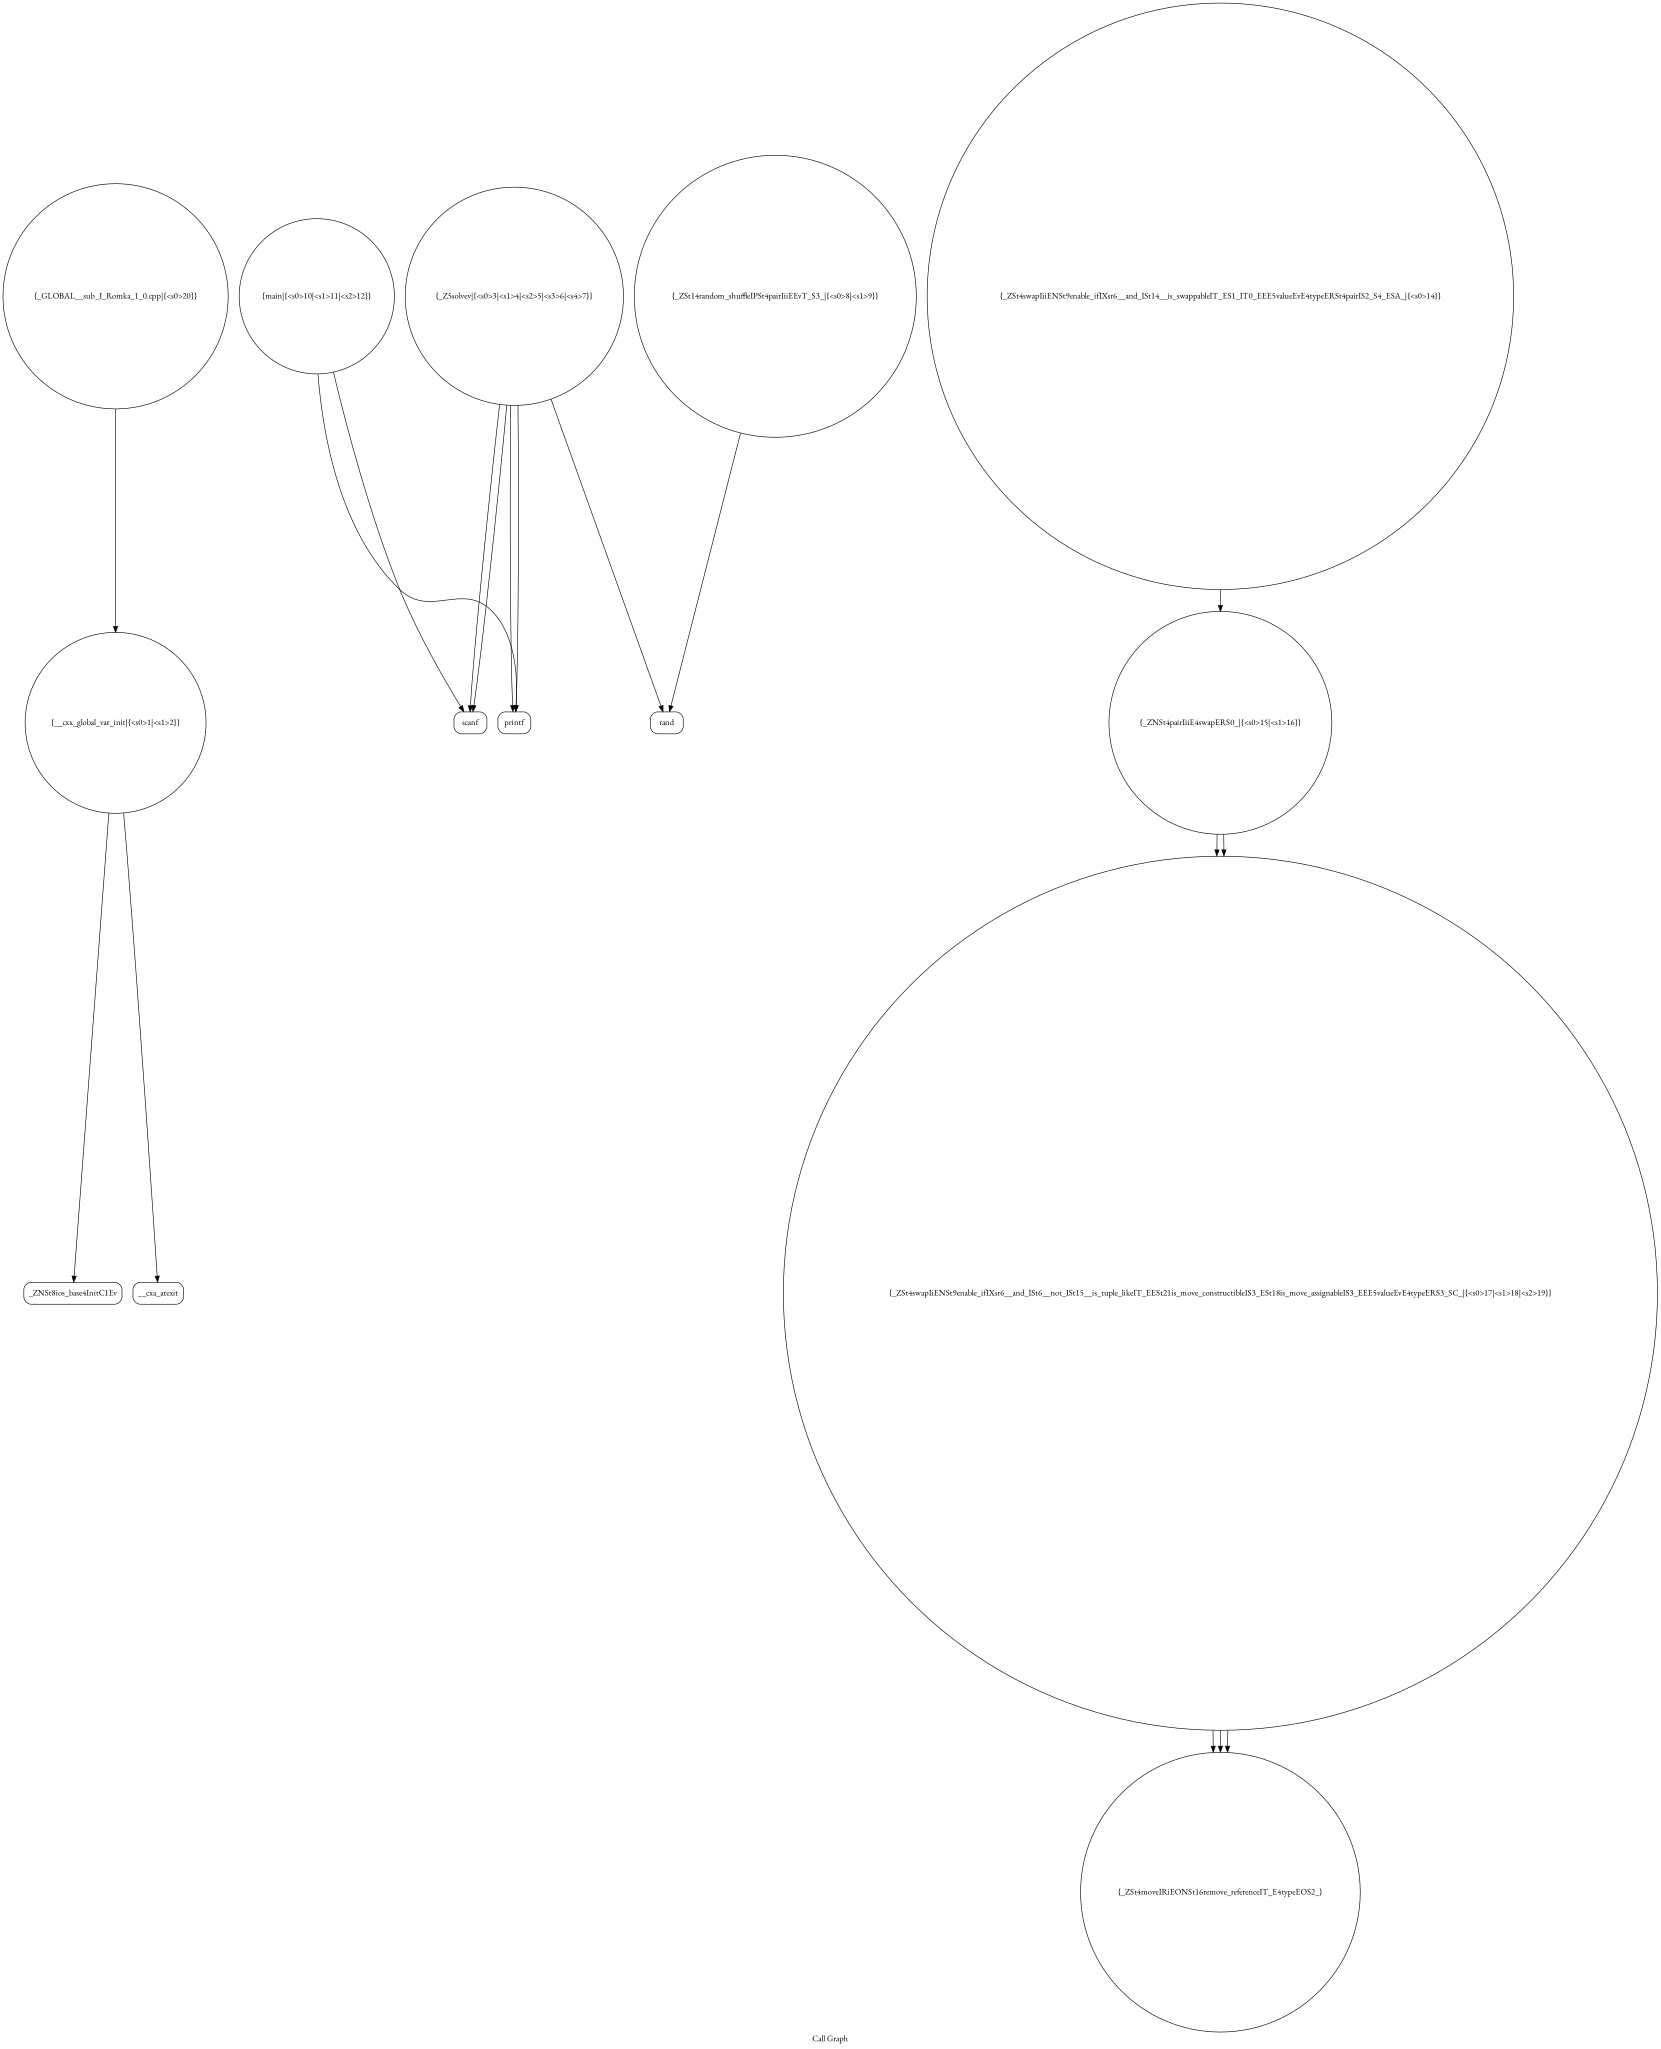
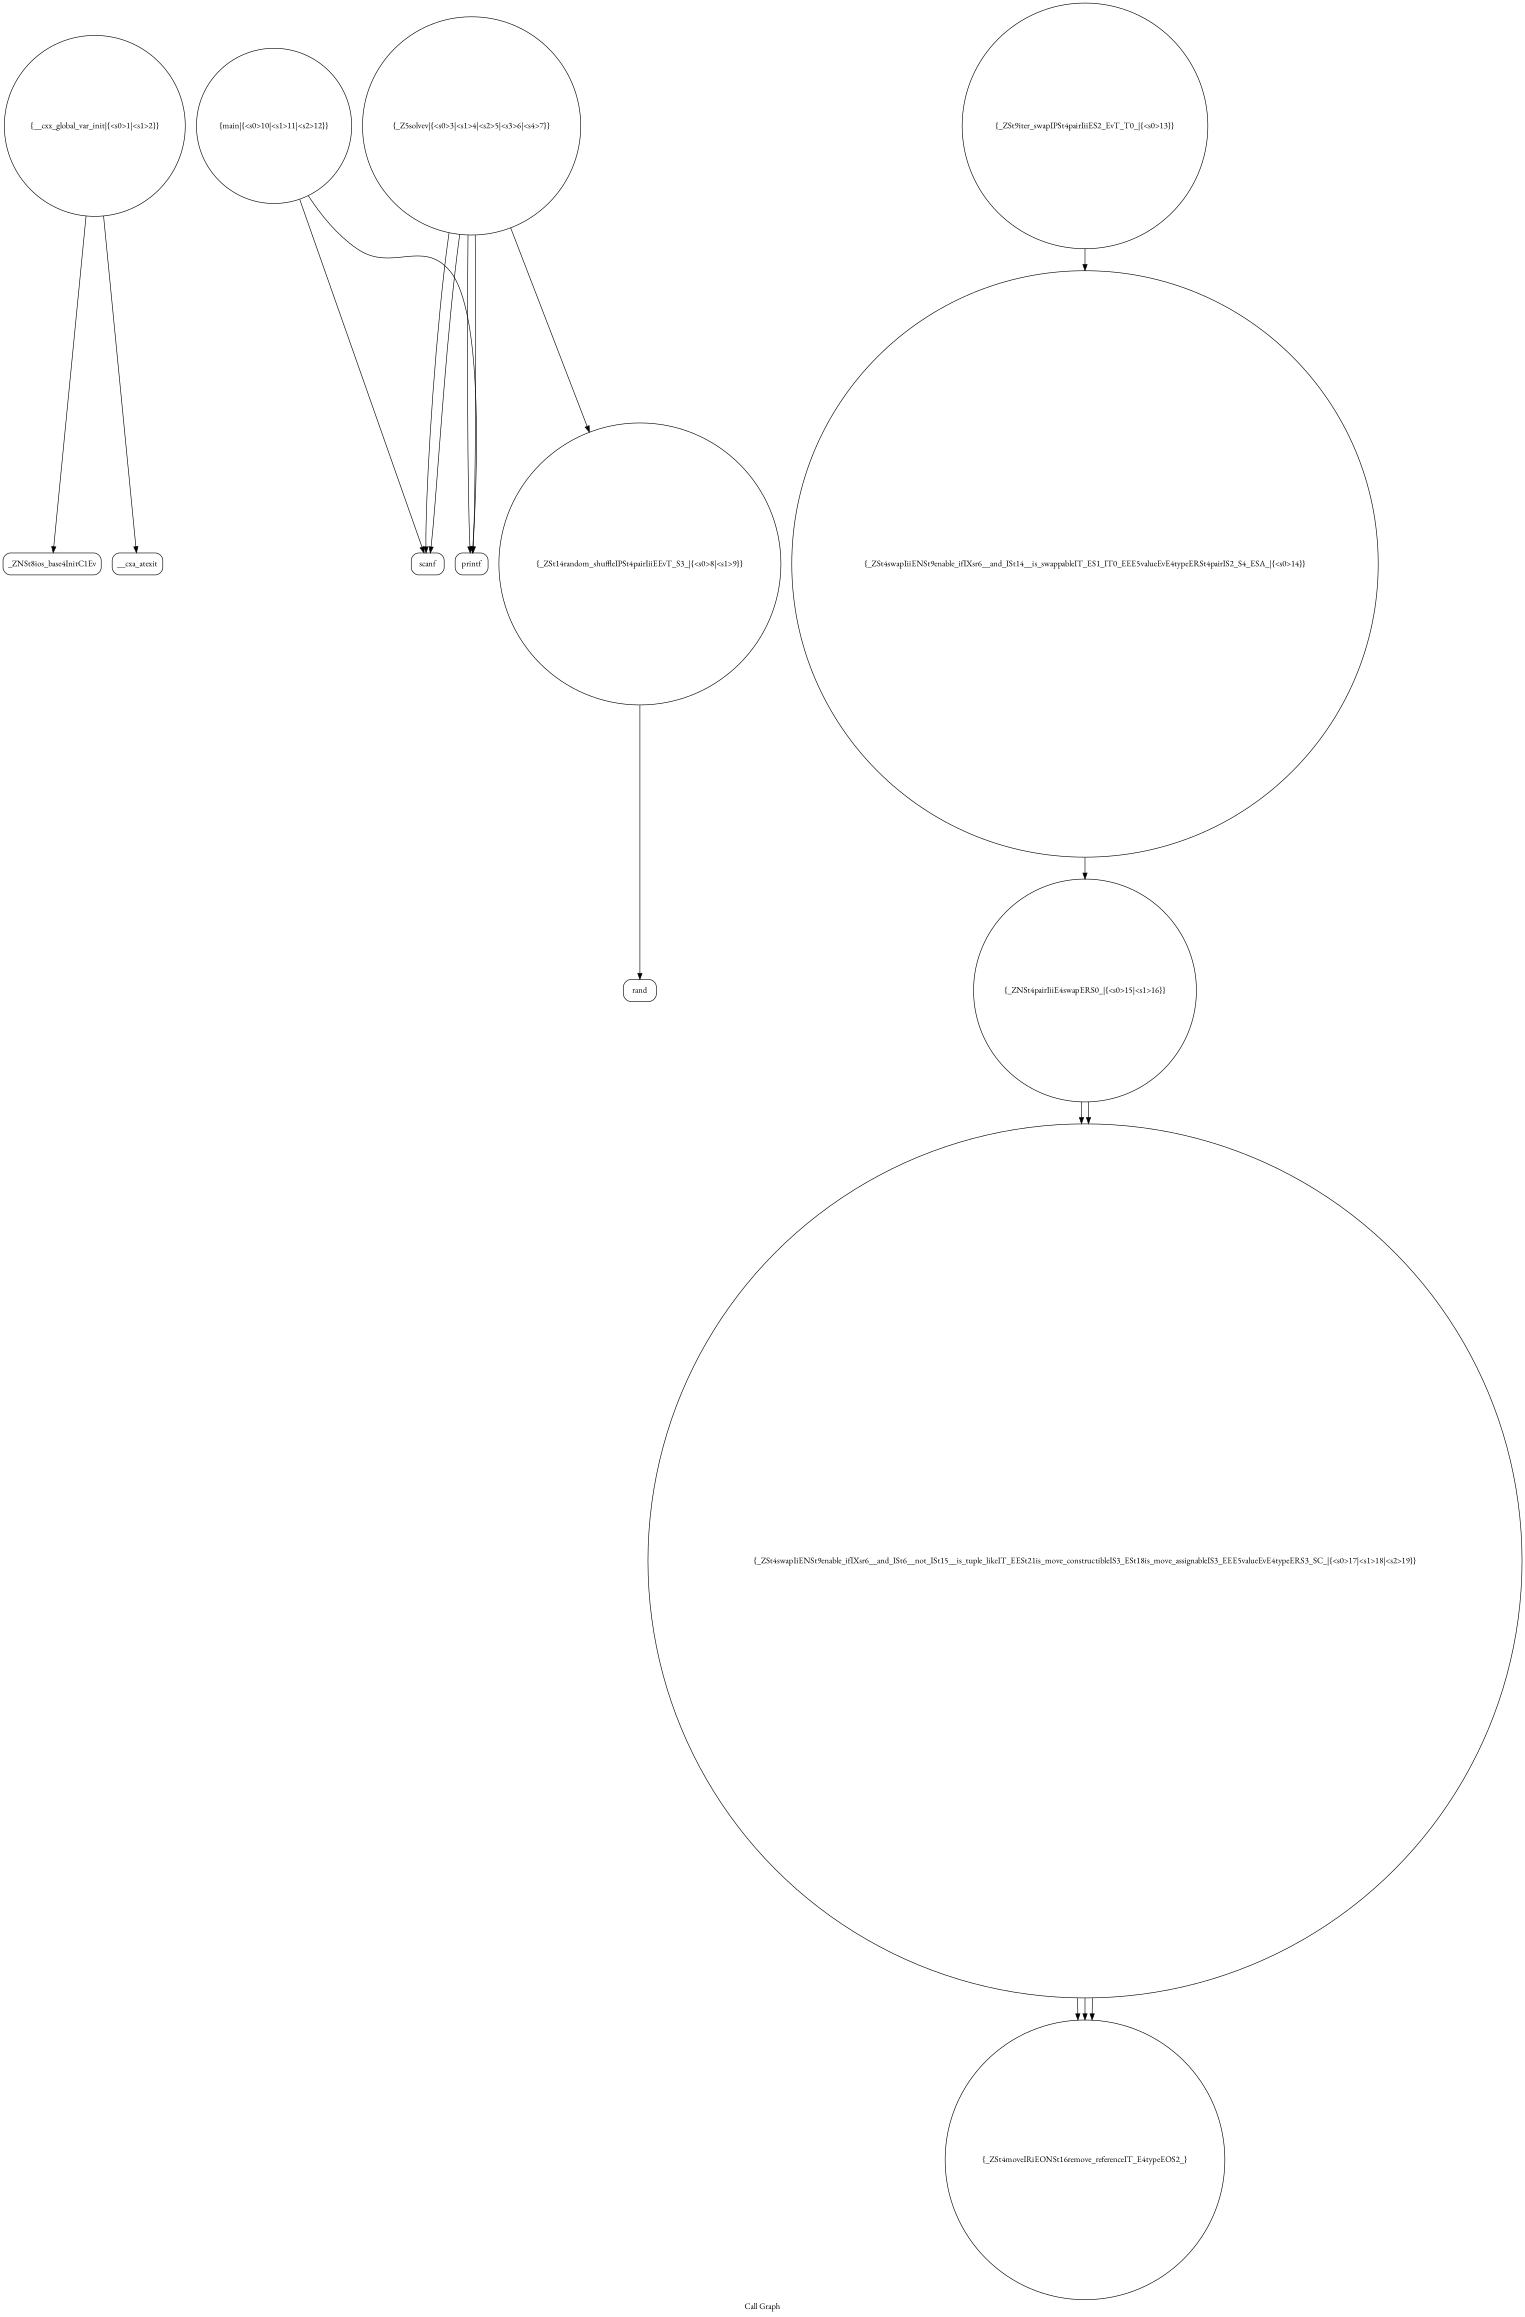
node "{_ZSt9iter_swapIPSt4pairIiiES2_EvT_T0_|{<s0>13}}": added
node "{_GLOBAL__sub_I_Romka_1_0.cpp|{<s0>20}}": removed
edge "{_Z5solvev|{<s0>3|<s1>4|<s2>5|<s3>6|<s4>7}}" -> "rand": now "{_Z5solvev|{<s0>3|<s1>4|<s2>5|<s3>6|<s4>7}}" -> "{_ZSt14random_shuffleIPSt4pairIiiEEvT_S3_|{<s0>8|<s1>9}}"
